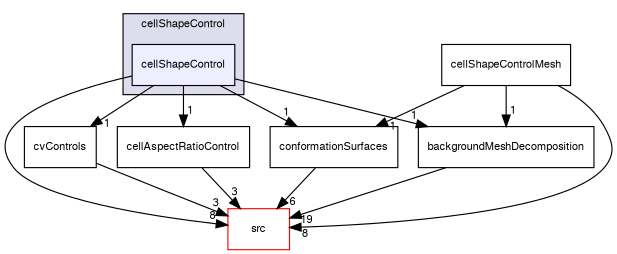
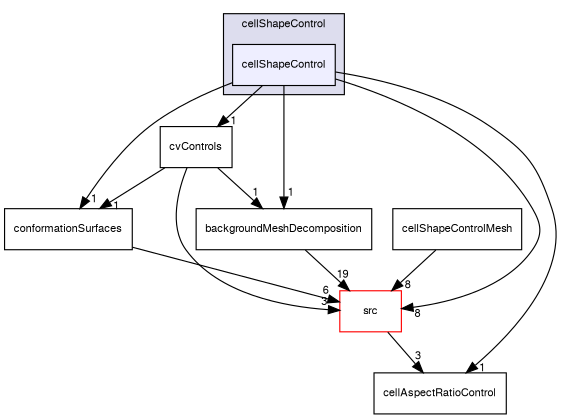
edge "cellShapeControlMesh" -> "backgroundMeshDecomposition": now "cvControls" -> "backgroundMeshDecomposition"
edge "cellShapeControlMesh" -> "conformationSurfaces": now "cvControls" -> "conformationSurfaces"
edge "cellAspectRatioControl" -> "src": reversed
